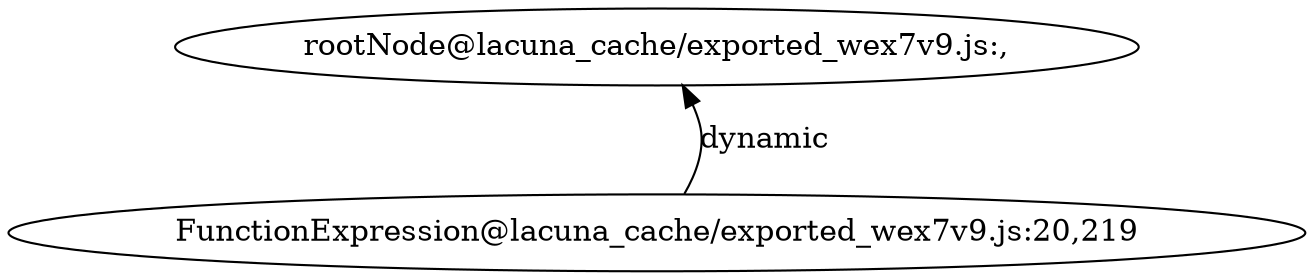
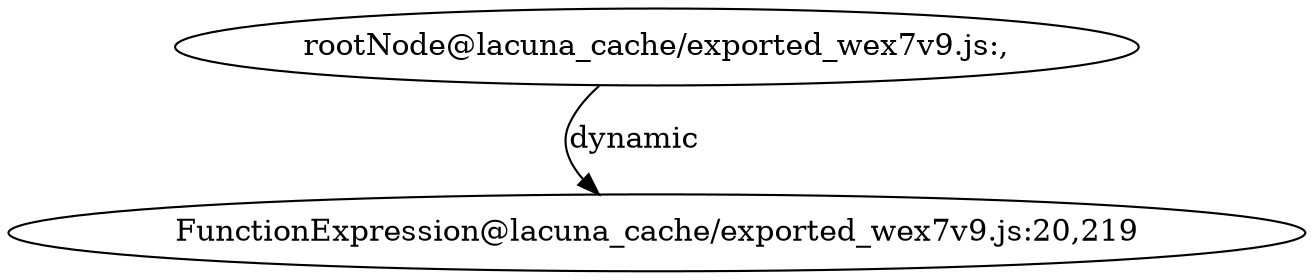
edge "FunctionExpression@lacuna_cache/exported_wex7v9.js:20,219" -> "rootNode@lacuna_cache/exported_wex7v9.js:,": reversed
